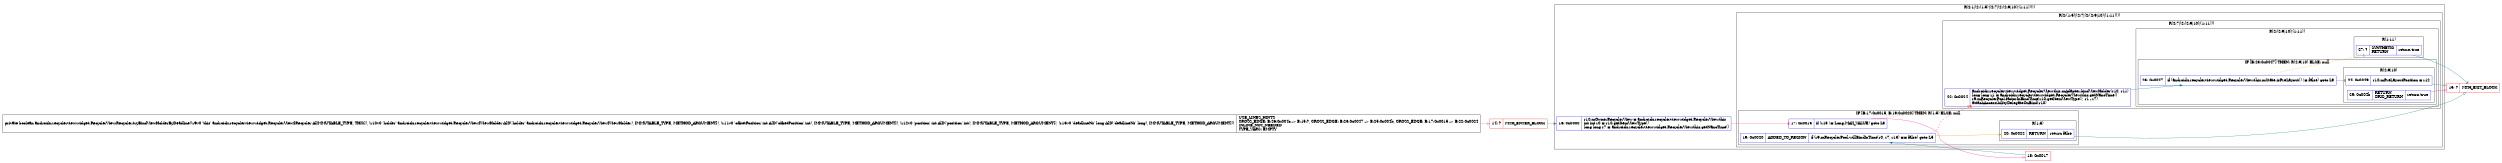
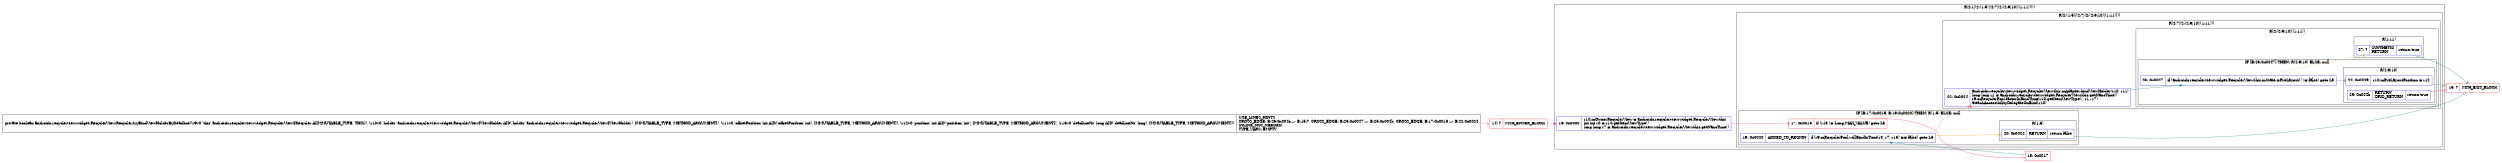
edge "14: ?" -> "16: 0x0000": color gray40 -> deeppink
node "17: 0x0015": color blue -> red
